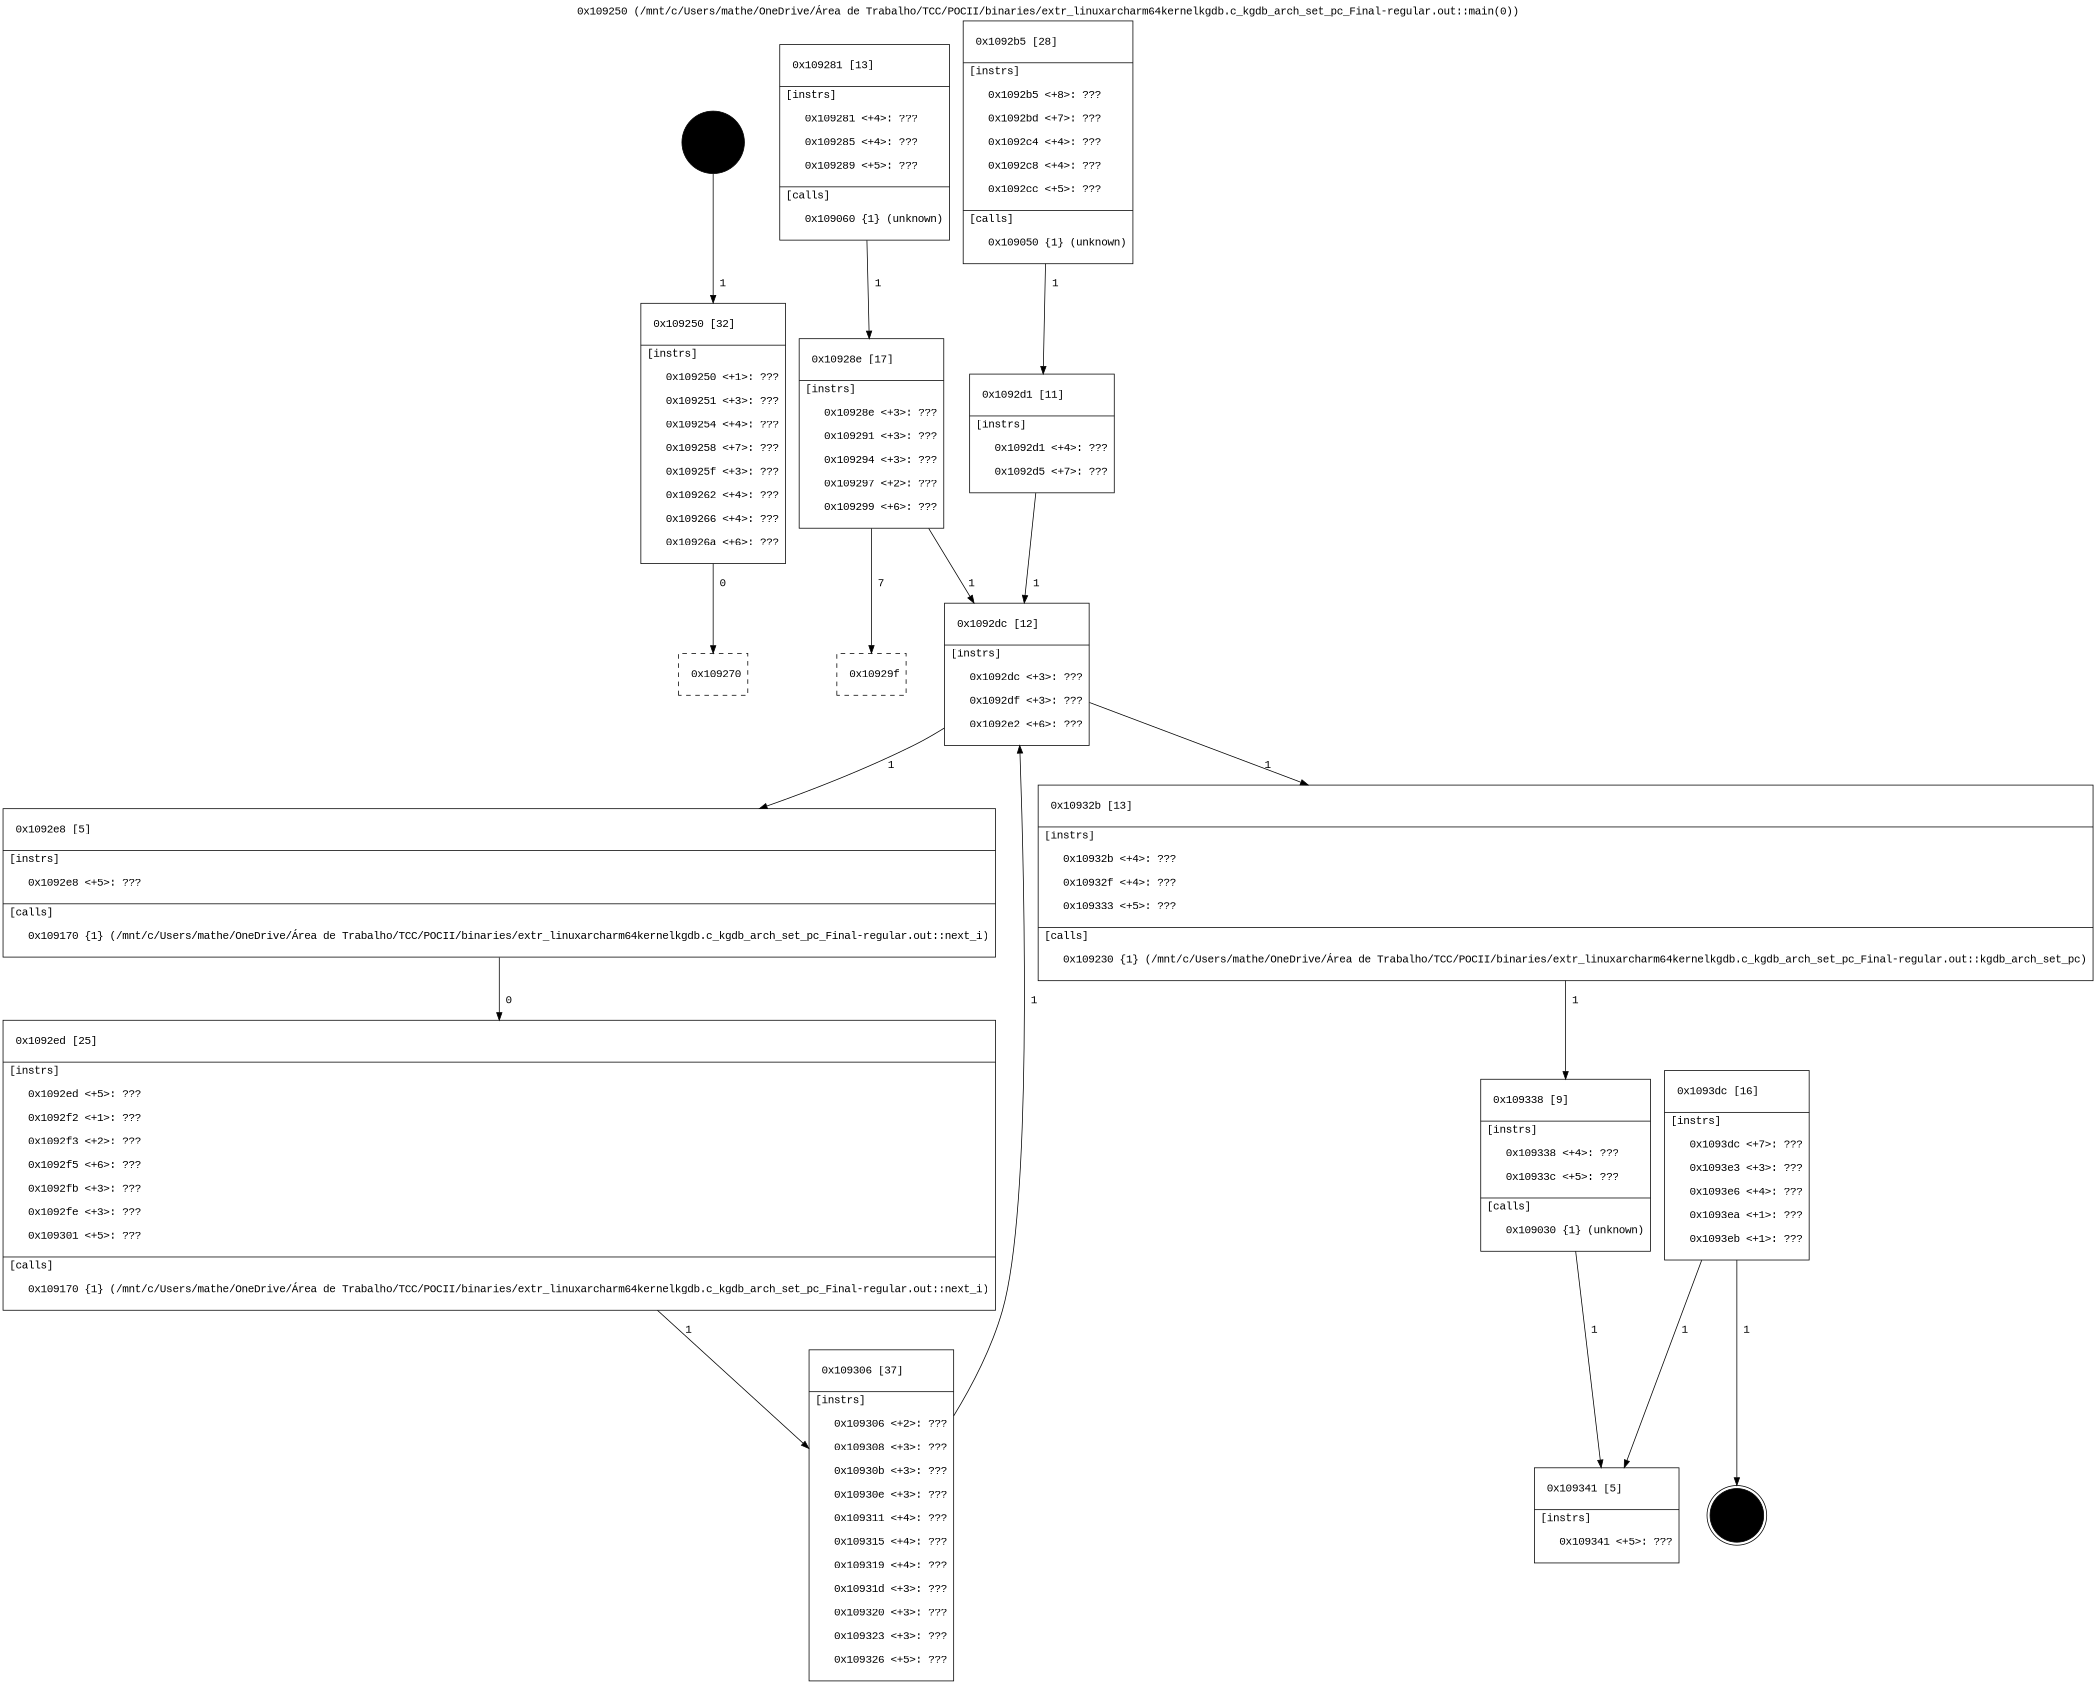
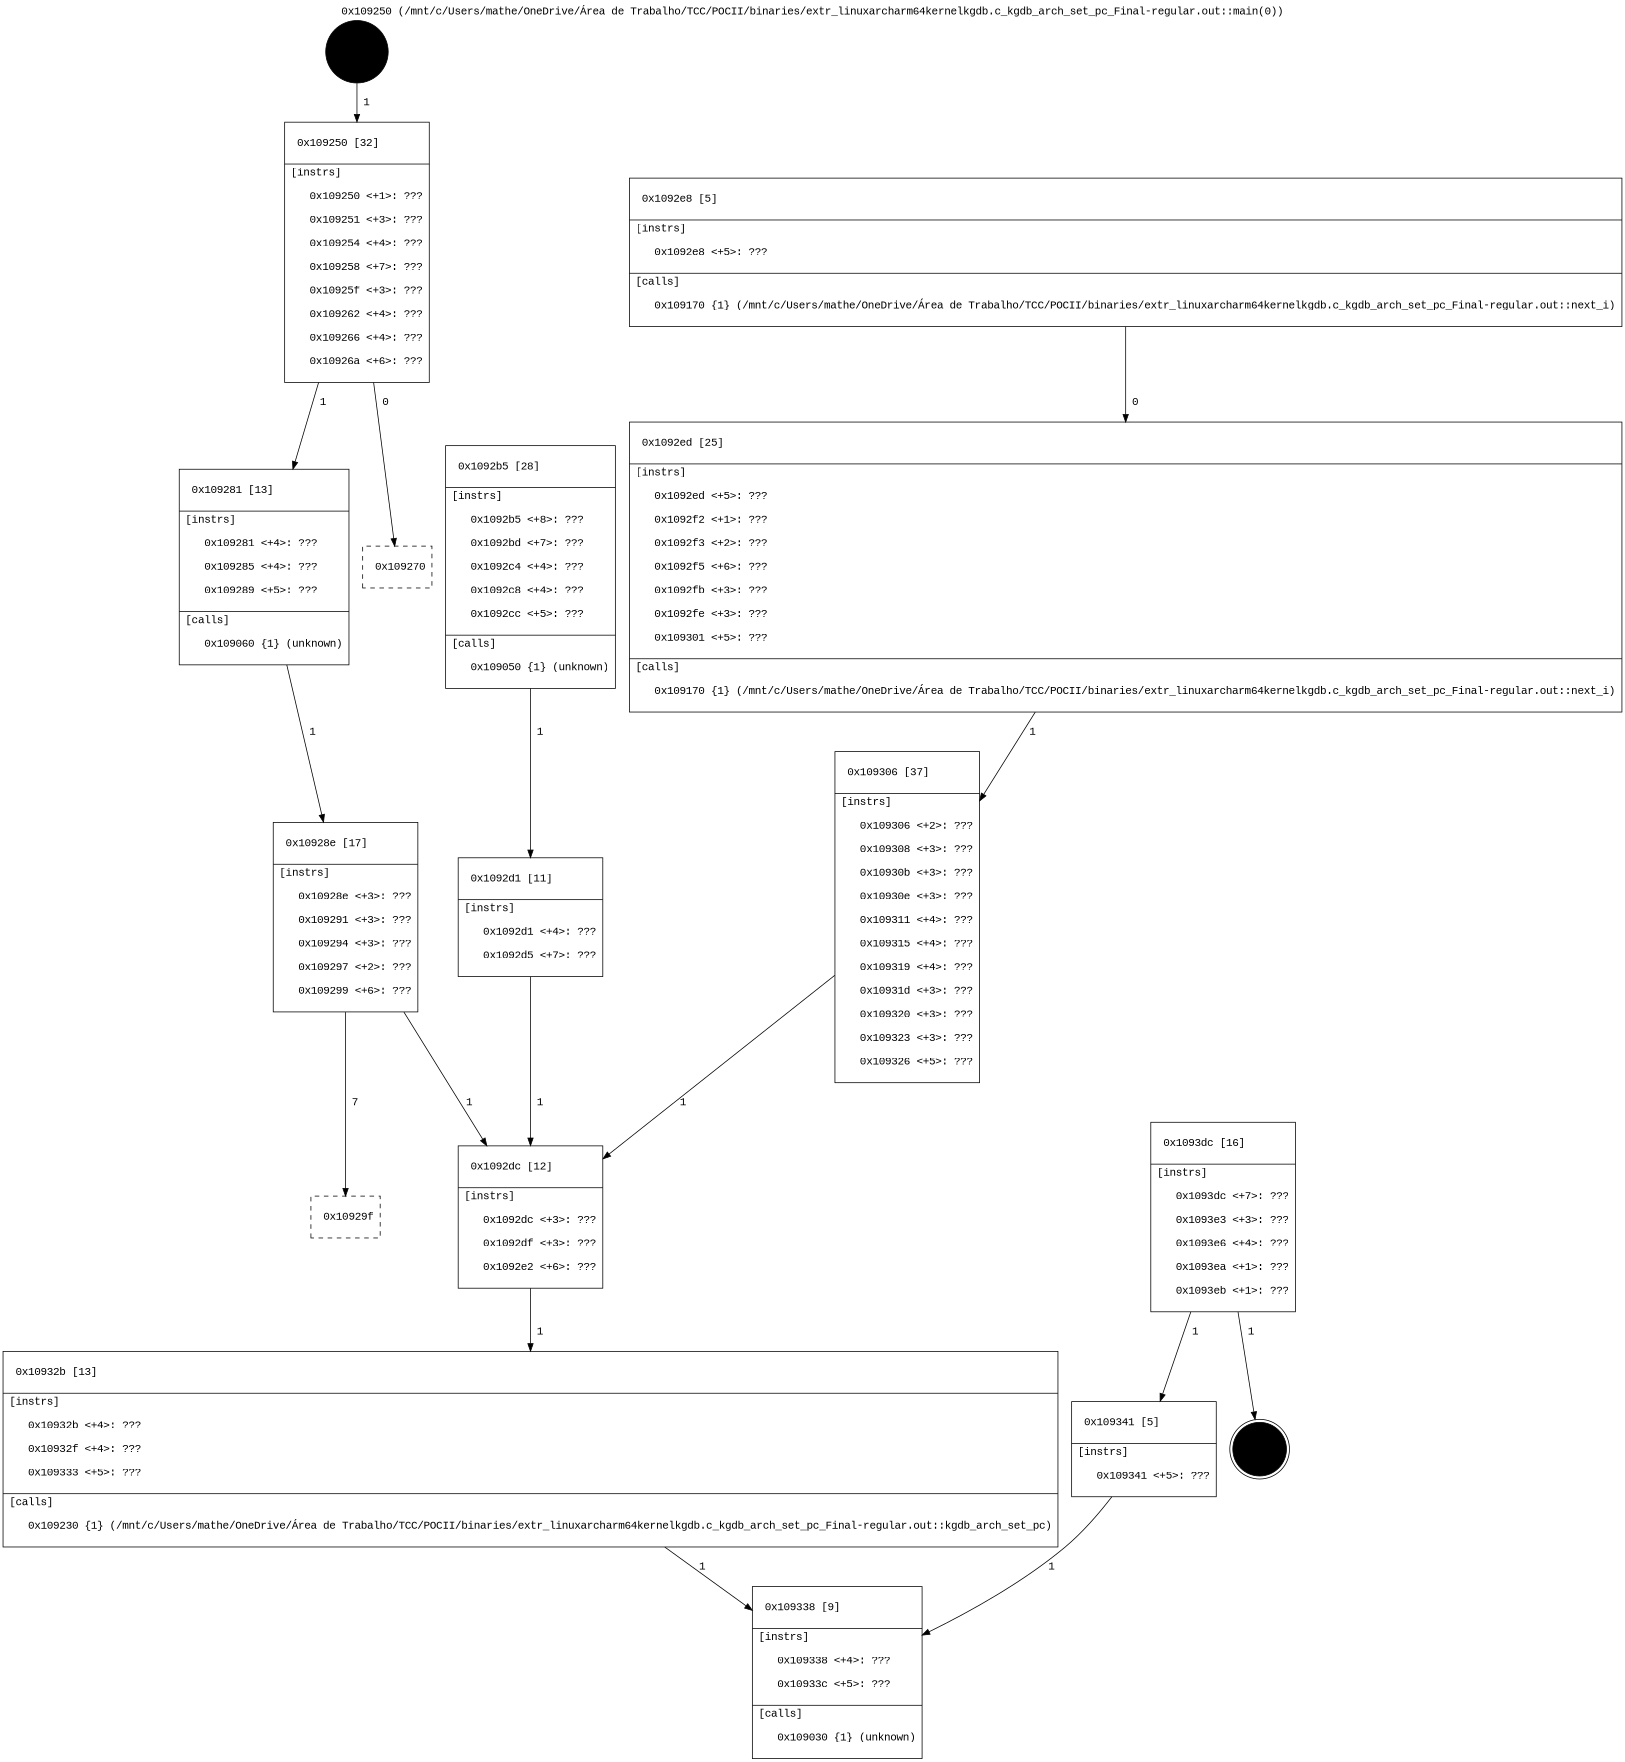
edge "0x109250 [32]" -> "0x109281 [13]": added, label "1"
edge "0x1092dc [12]" -> "0x1092e8 [5]": removed, label "1"
edge "0x109338 [9]" -> "0x109341 [5]": reversed
